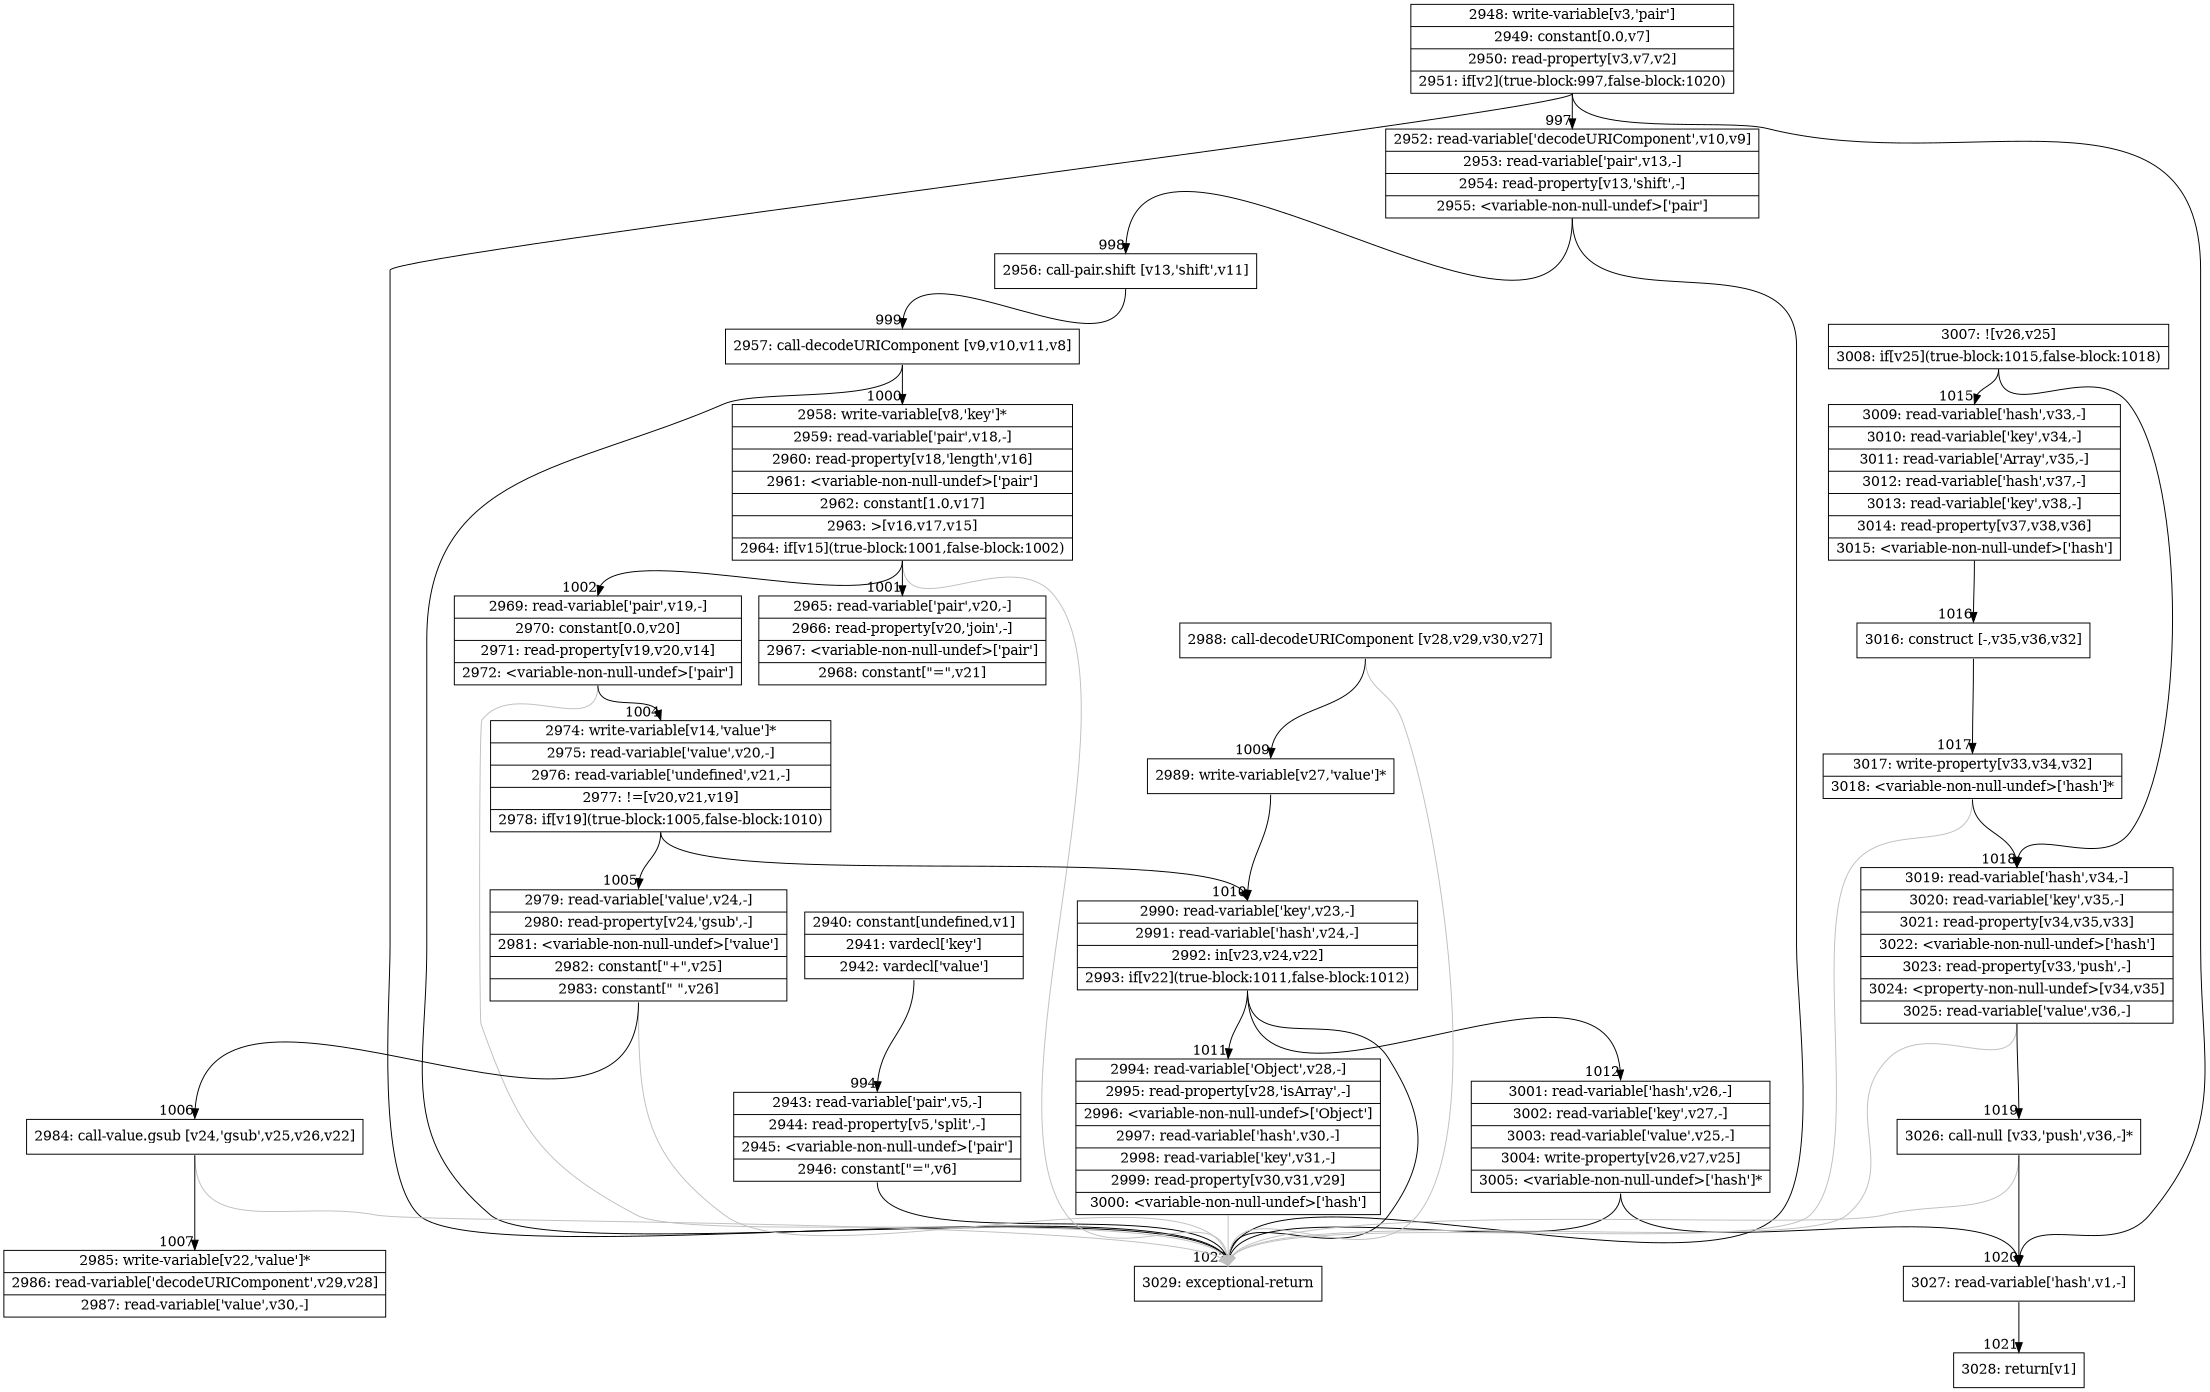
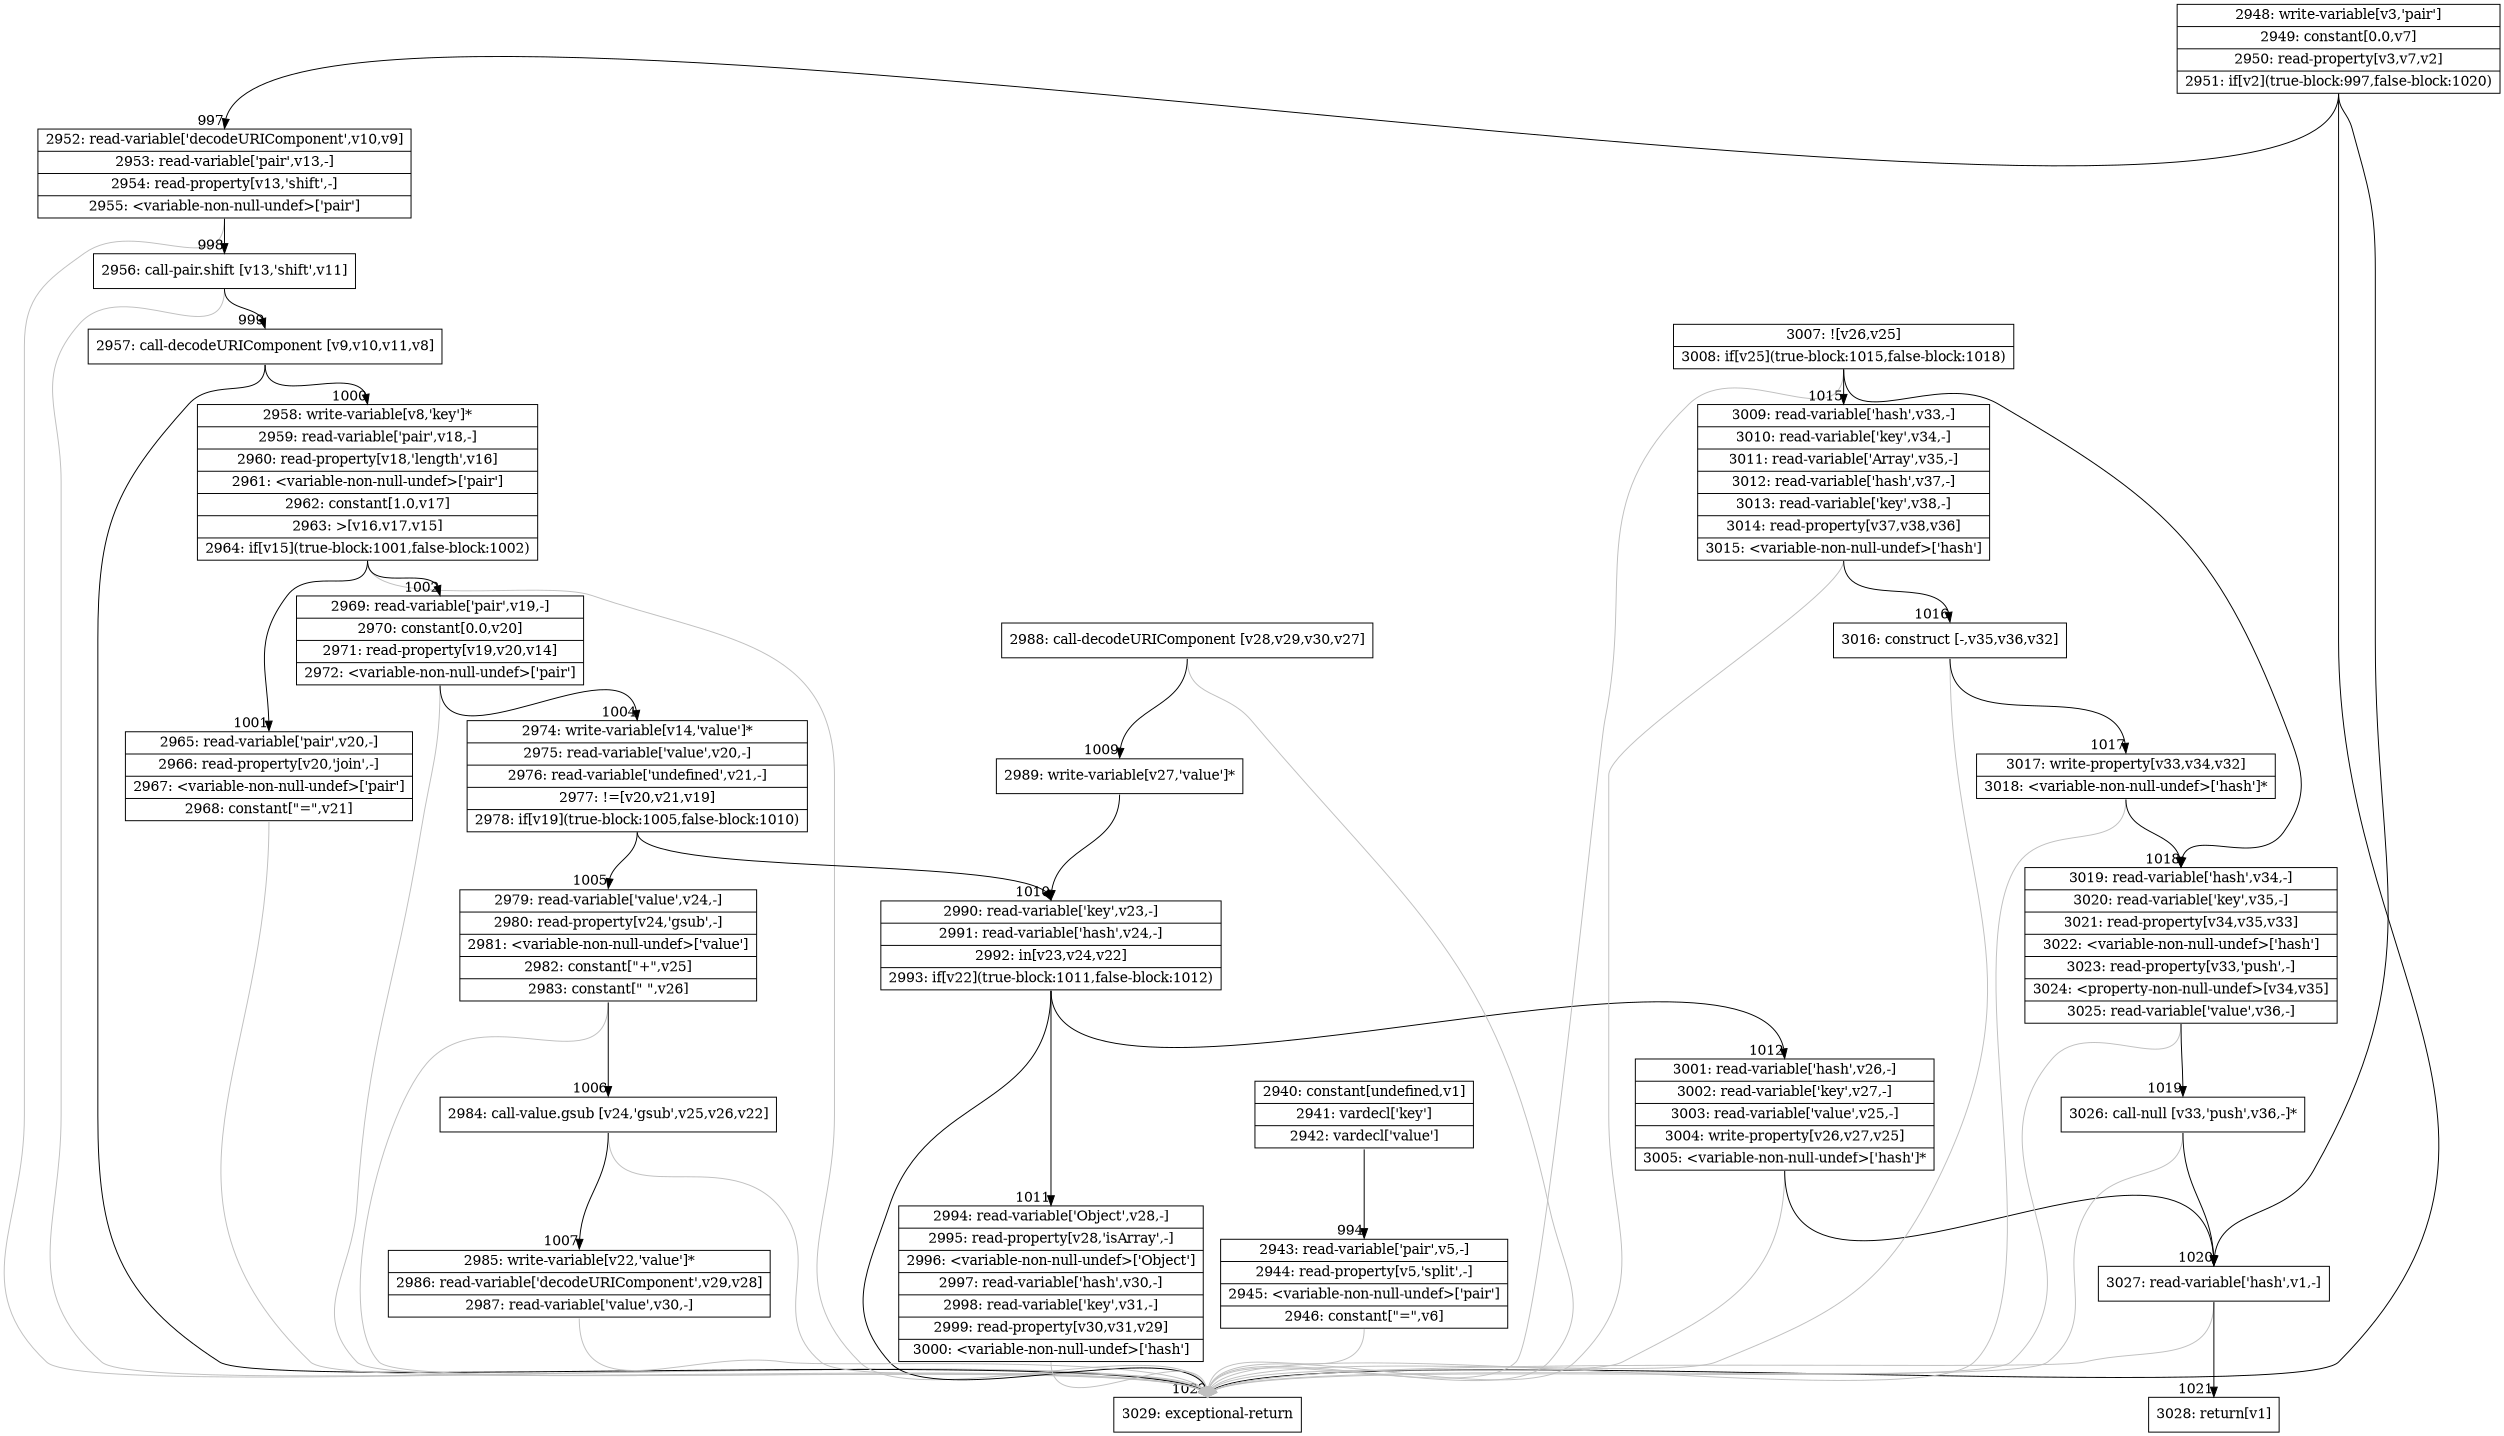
edge "2952: read-variable['decodeURIComponent',v10,v9]" -> "3029: exceptional-return": color black -> gray
edge "3007: ![v26,v25]" -> "3029: exceptional-return": added
edge "3009: read-variable['hash',v33,-]" -> "3029: exceptional-return": added
edge "2943: read-variable['pair',v5,-]" -> "3029: exceptional-return": color black -> gray
edge "3001: read-variable['hash',v26,-]" -> "3029: exceptional-return": color black -> gray
edge "3016: construct [-,v35,v36,v32]" -> "3029: exceptional-return": added
edge "2956: call-pair.shift [v13,'shift',v11]" -> "3029: exceptional-return": added
edge "2985: write-variable[v22,'value']*" -> "3029: exceptional-return": added
edge "2965: read-variable['pair',v20,-]" -> "3029: exceptional-return": added
edge "3027: read-variable['hash',v1,-]" -> "3029: exceptional-return": added
